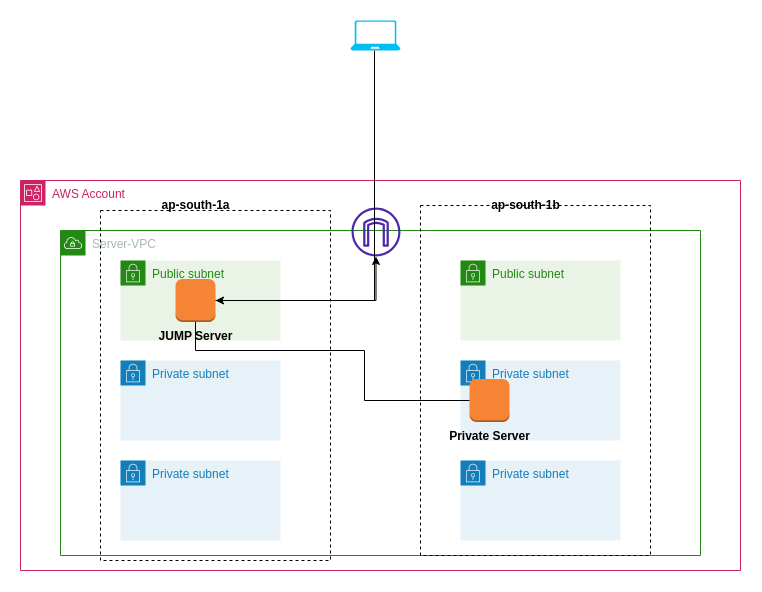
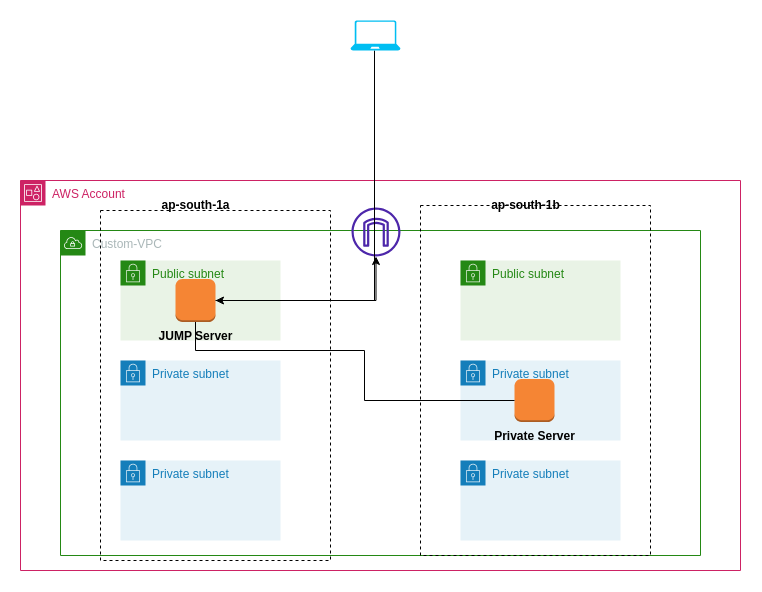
node "Server-VPC": label "Server-VPC" -> "Custom-VPC"
node "Private Server": moved (490, 401) -> (535, 401)
